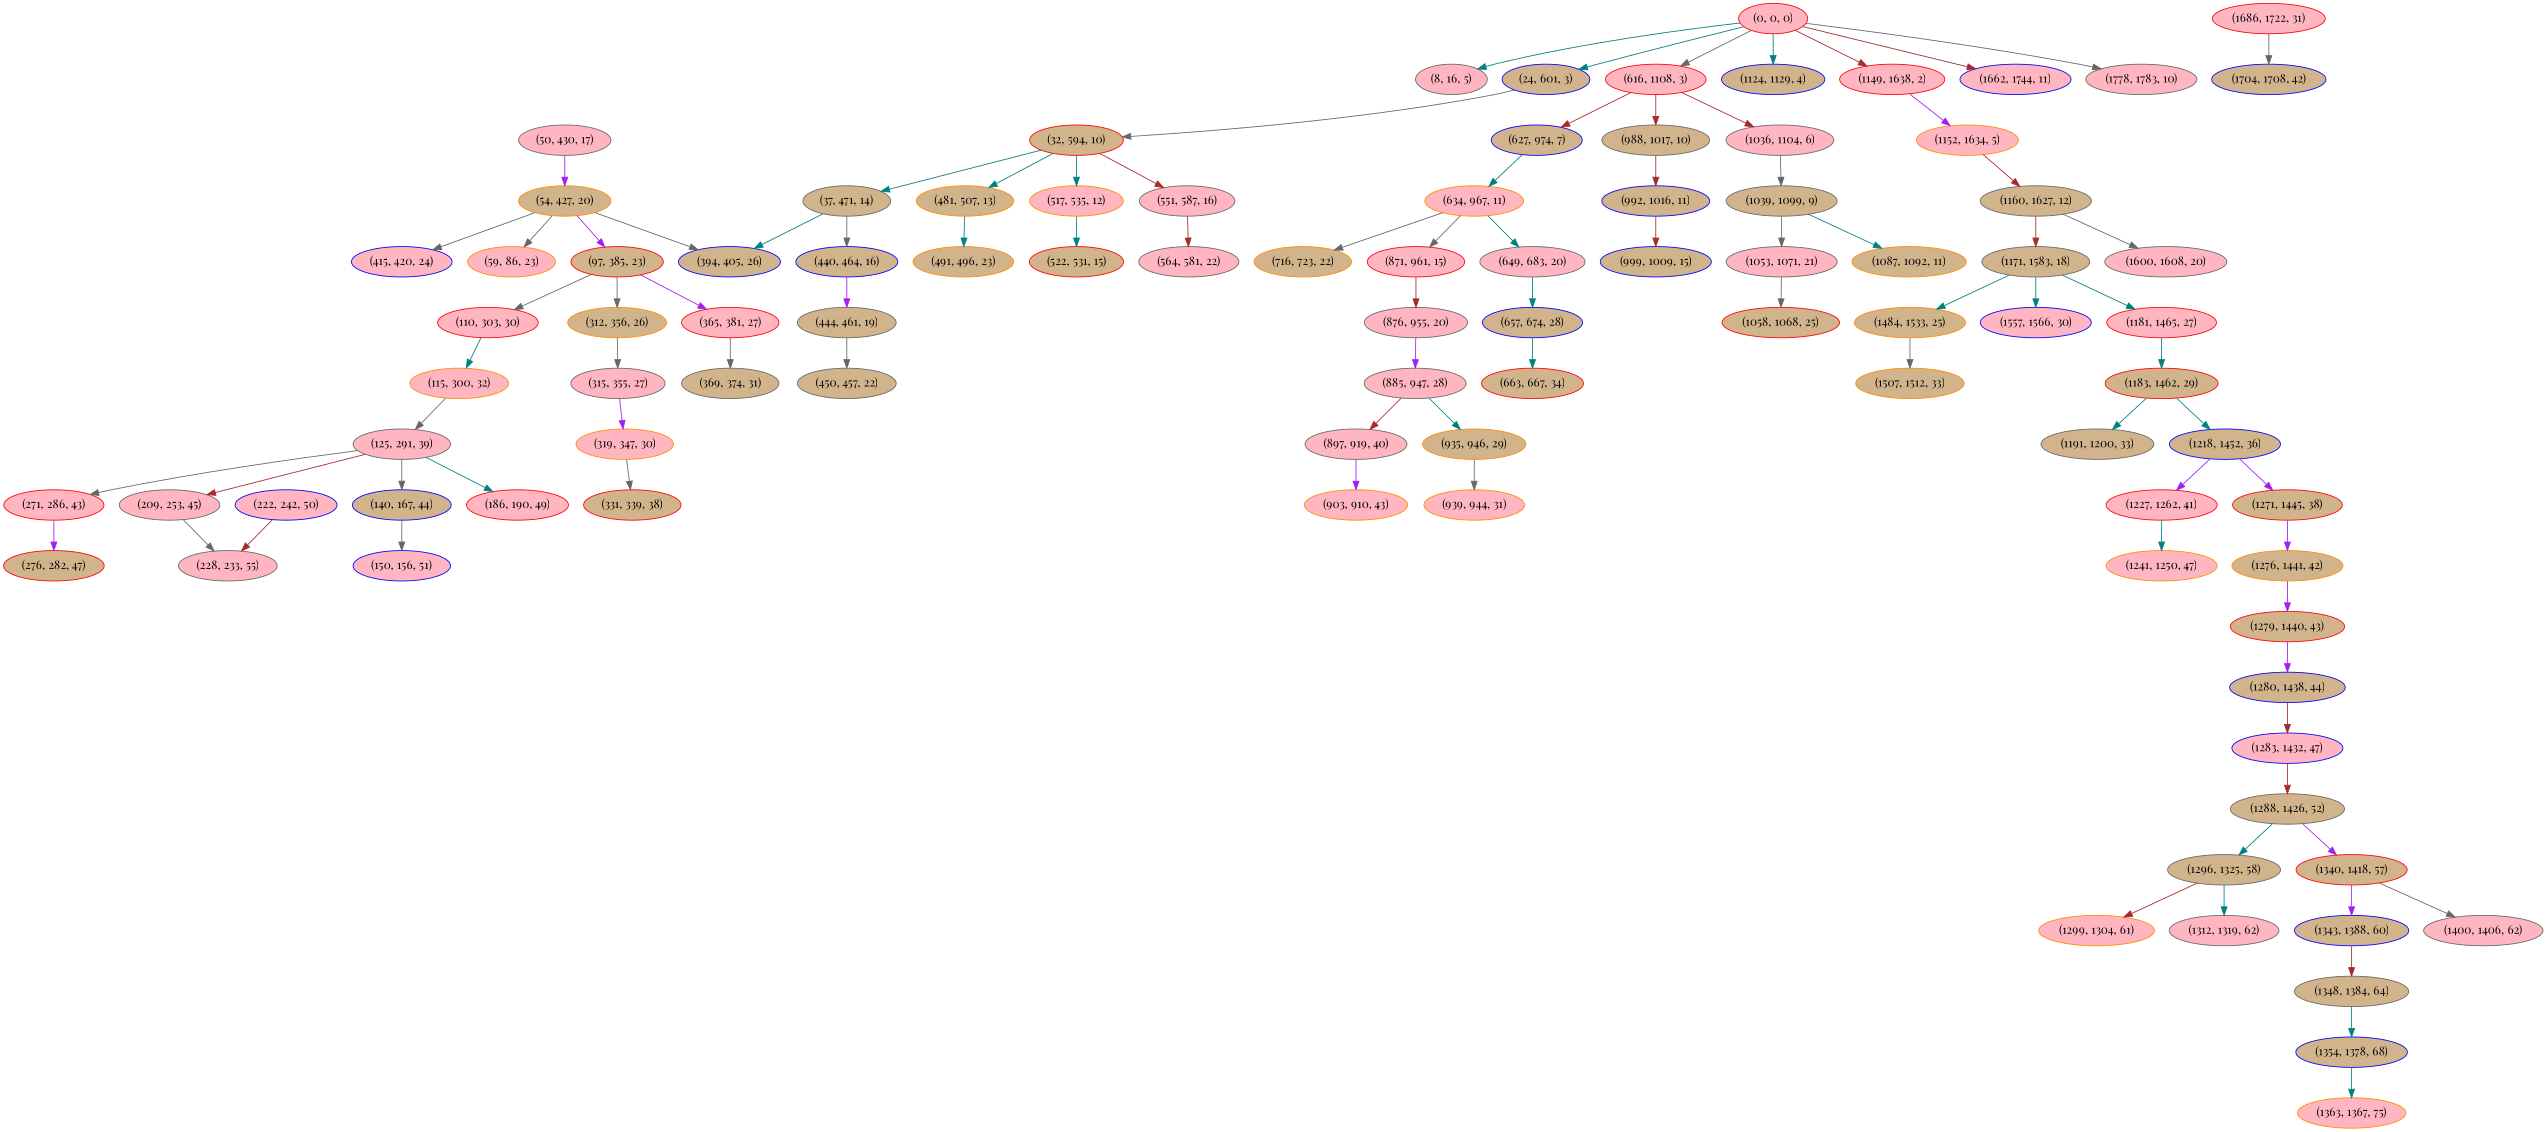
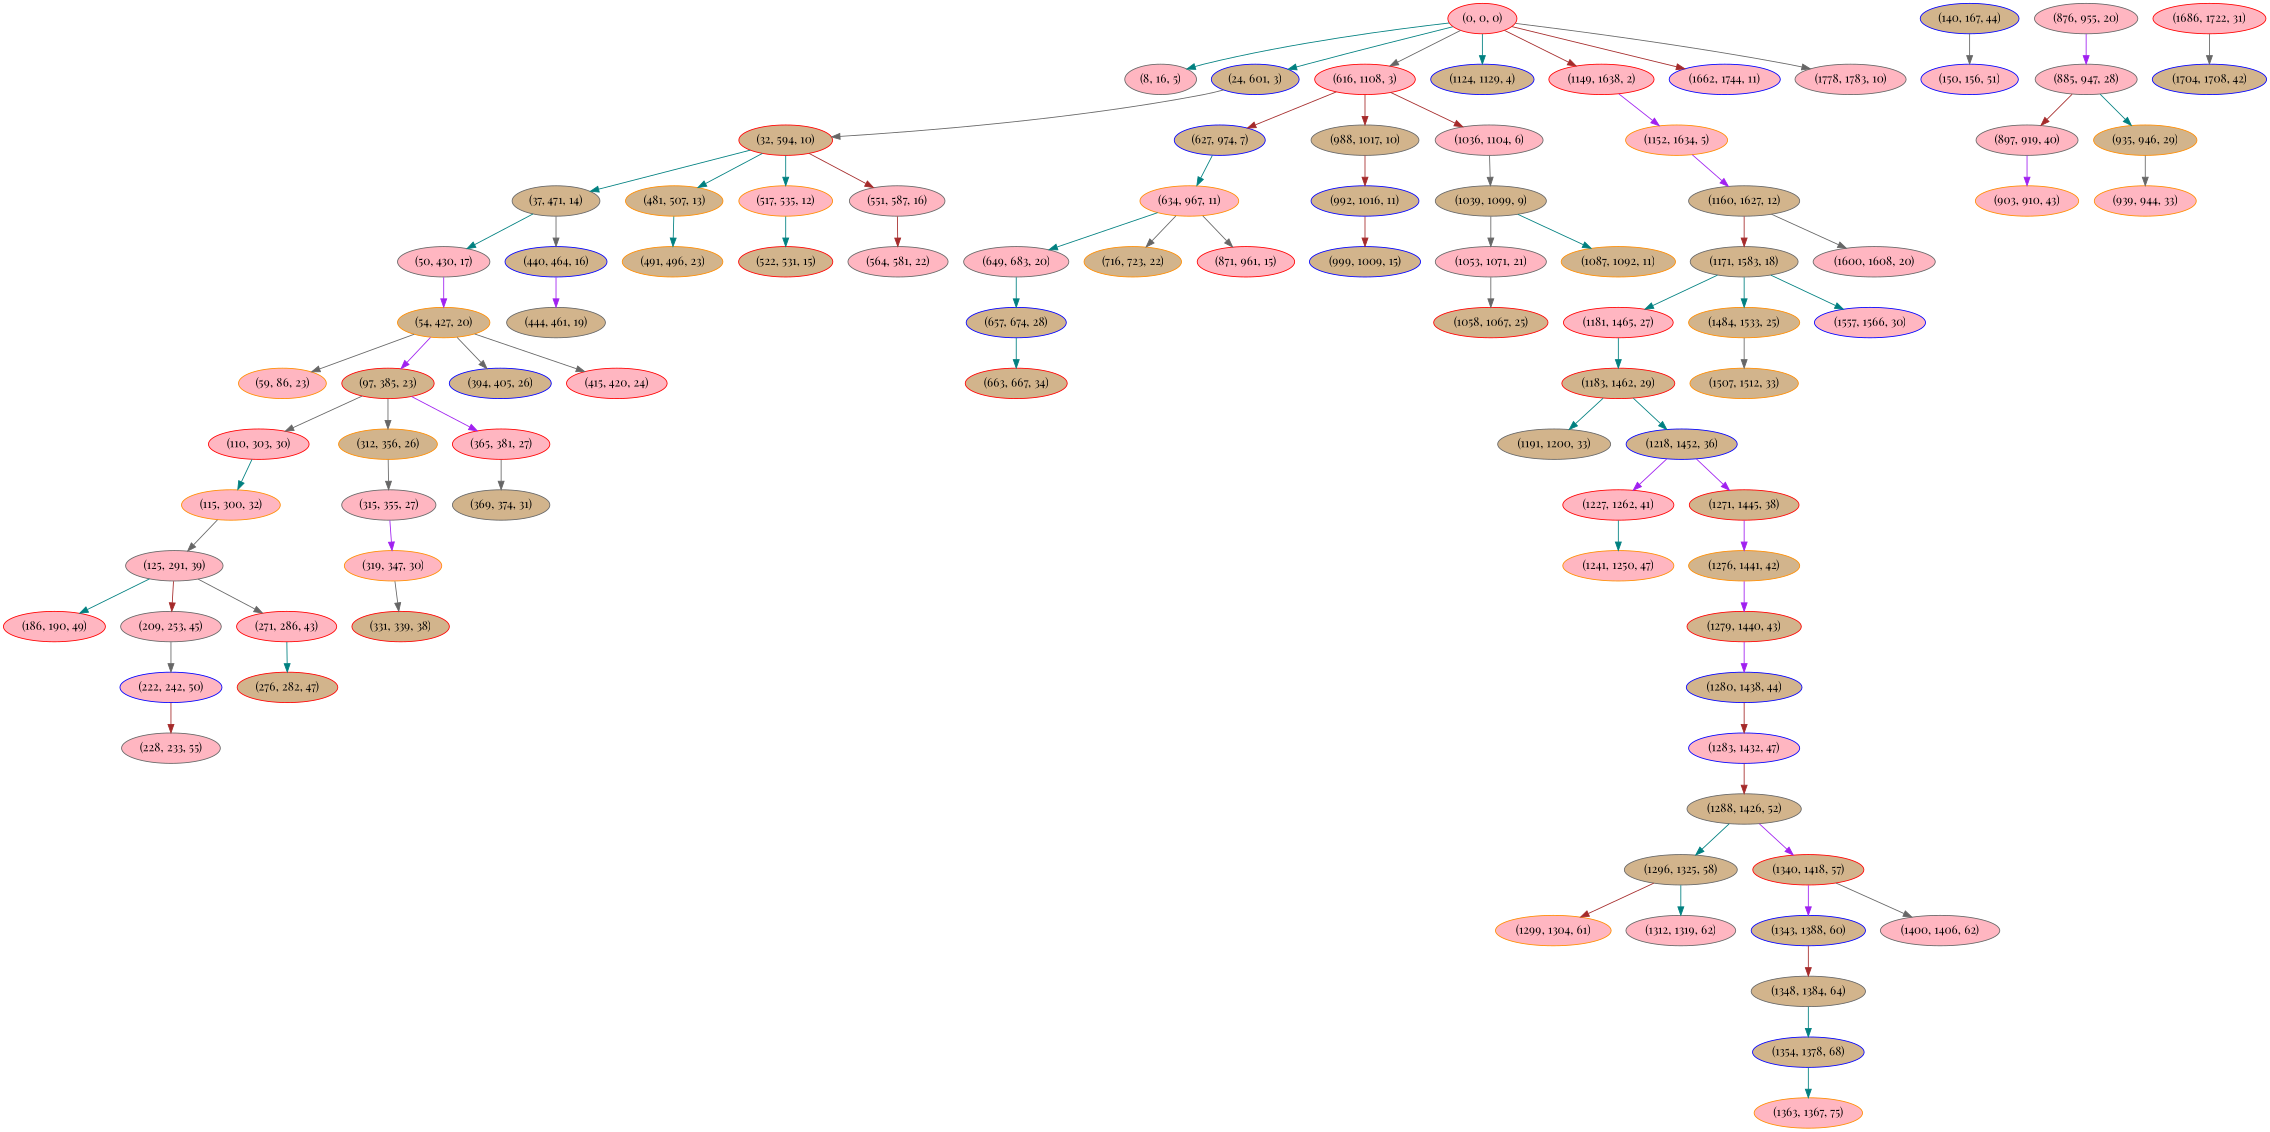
edge "(1152, 1634, 5)" -> "(1160, 1627, 12)": color brown -> purple
edge "(37, 471, 14)" -> "(394, 405, 26)": now "(37, 471, 14)" -> "(50, 430, 17)"
node "(415, 420, 24)": color blue -> red
edge "(871, 961, 15)" -> "(876, 955, 20)": removed
node "(1058, 1068, 25)": label "(1058, 1068, 25)" -> "(1058, 1067, 25)"
node "(450, 457, 22)": removed
edge "(125, 291, 39)" -> "(140, 167, 44)": removed
node "(939, 944, 31)": label "(939, 944, 31)" -> "(939, 944, 33)"
edge "(271, 286, 43)" -> "(276, 282, 47)": color purple -> teal
edge "(209, 253, 45)" -> "(228, 233, 55)": now "(209, 253, 45)" -> "(222, 242, 50)"
